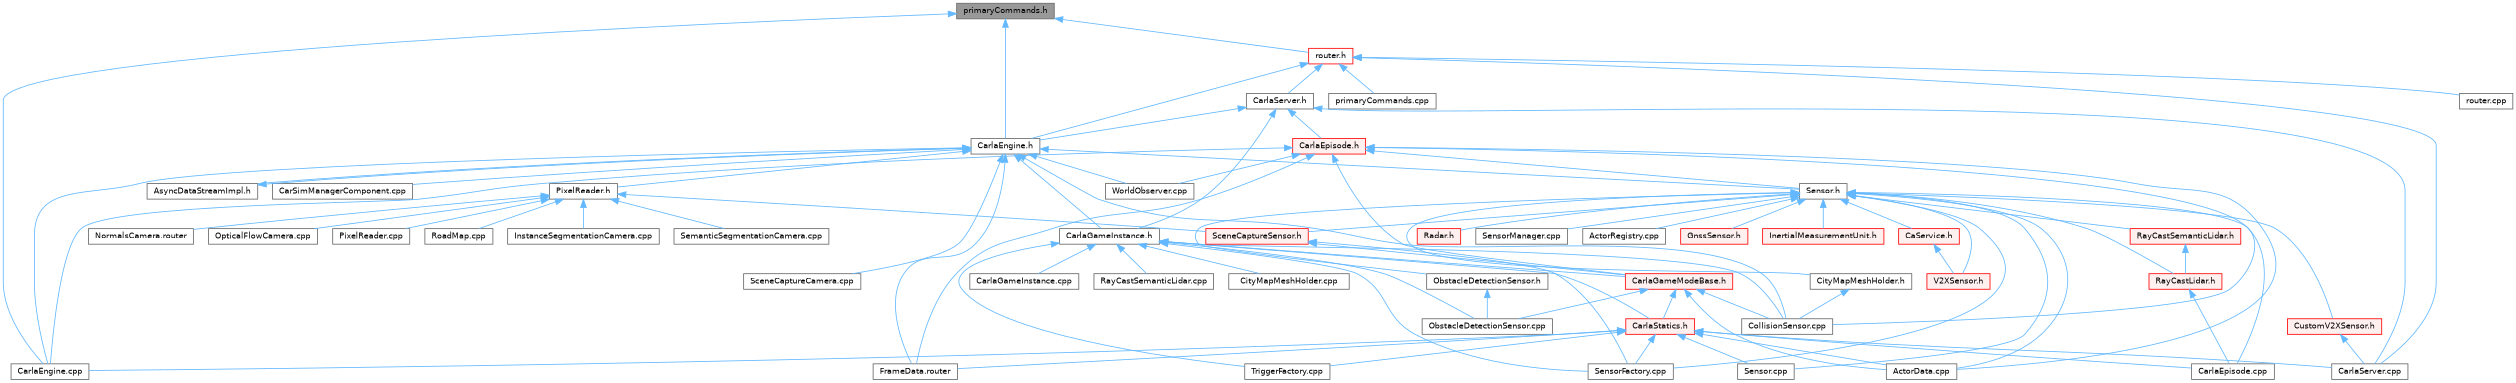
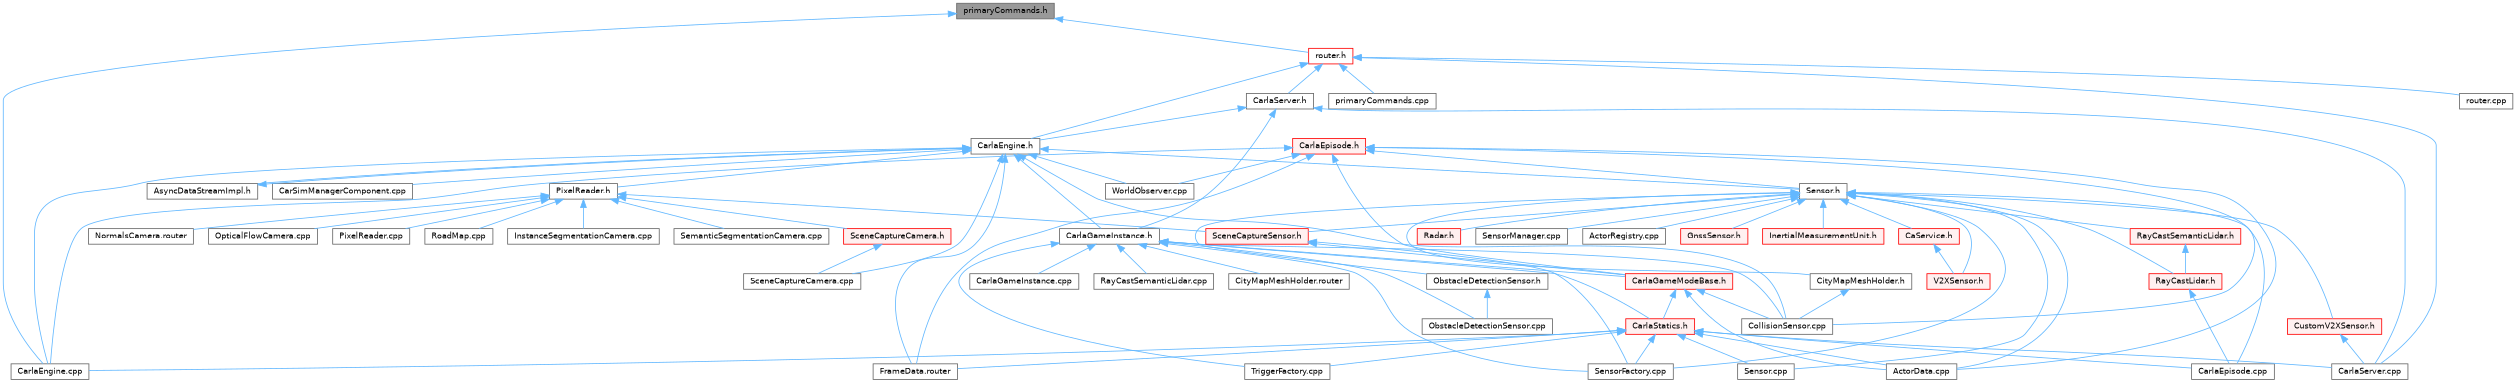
edge "CarlaEngine.h" -> "primaryCommands.h": removed
edge "CarlaEpisode.h" -> "CarlaServer.h": removed
node "SceneCaptureCamera.h": added
node "CityMapMeshHolder.cpp": label "CityMapMeshHolder.cpp" -> "CityMapMeshHolder.router"
edge "ObstacleDetectionSensor.cpp" -> "CarlaGameModeBase.h": removed
